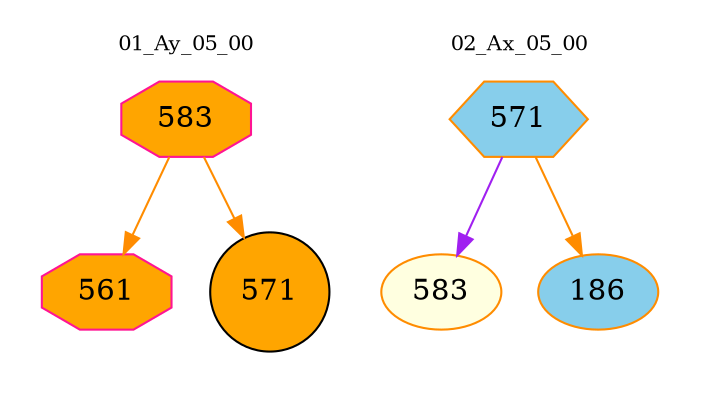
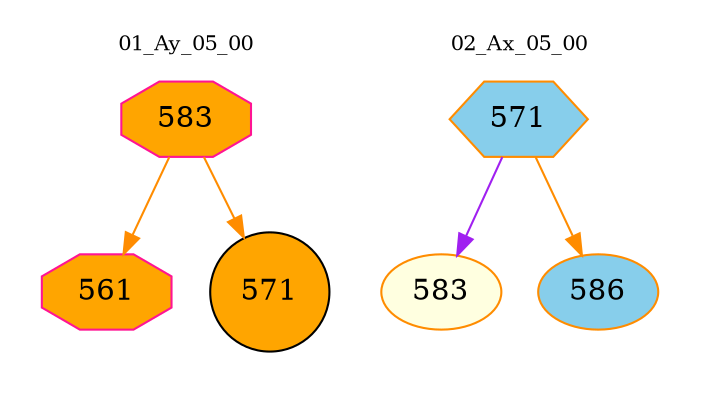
node "186": label "186" -> "586"
